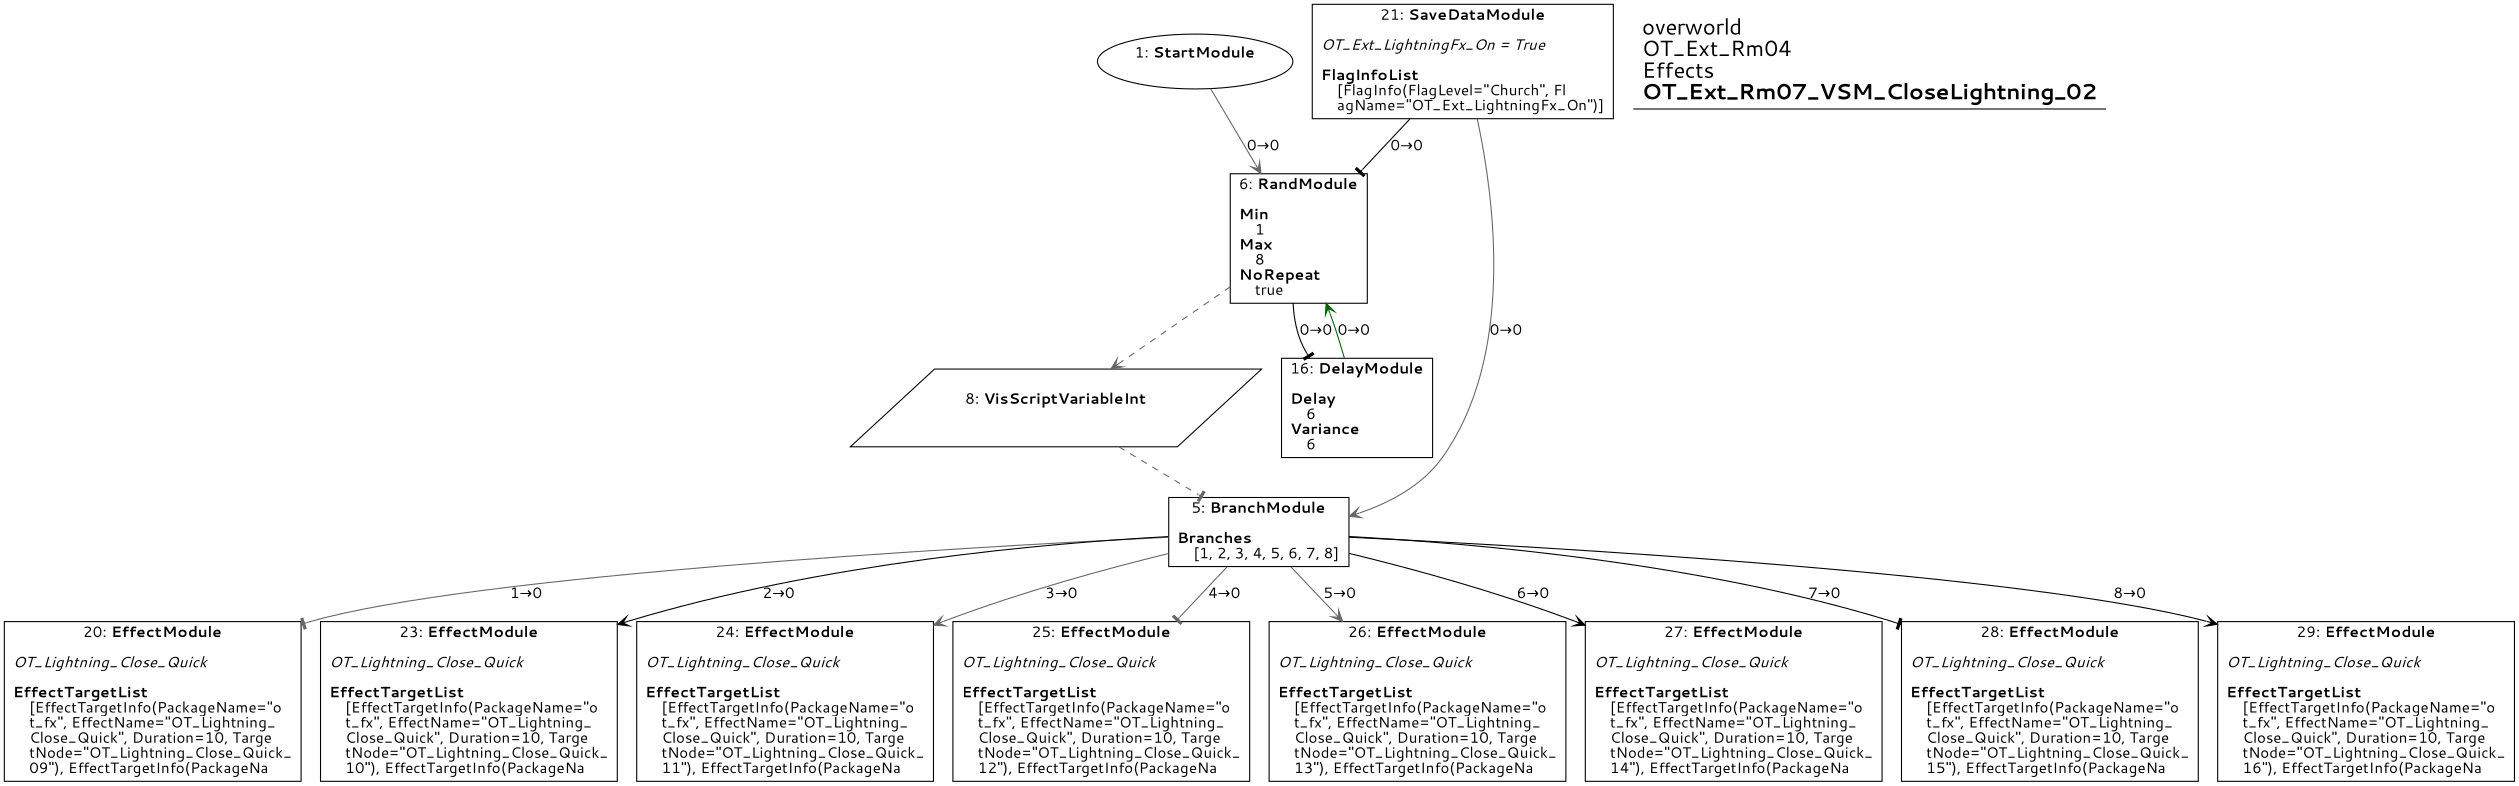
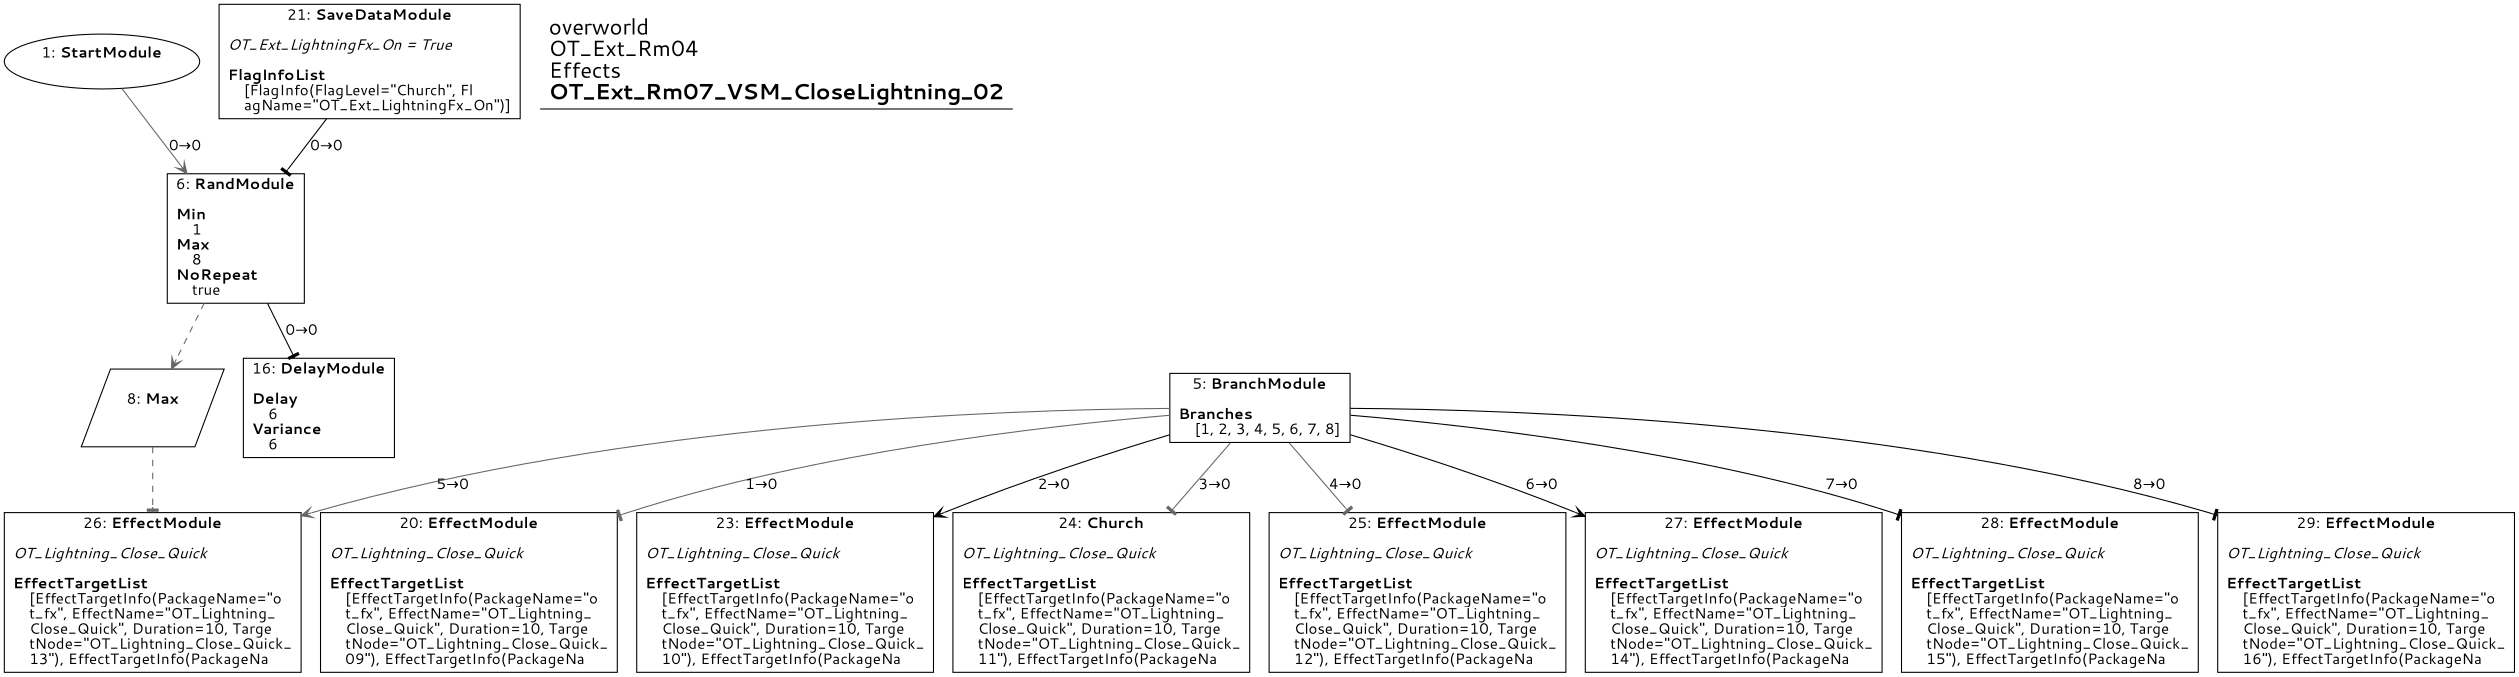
edge "16:" -> "6:": removed, label "0→0"
edge "21:" -> "5:": removed, label "0→0"
node "8:": text "VisScriptVariableInt" -> "Max"
edge "8:" -> "5:": now "8:" -> "26:"
edge "5:" -> "29:": arrowhead vee -> tee
edge "5:" -> "24:": arrowhead vee -> tee
node "24:": text "EffectModule" -> "Church"
